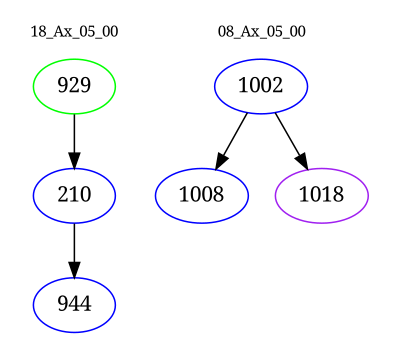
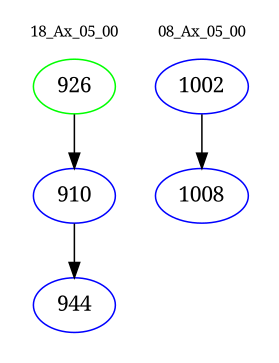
node "929": label "929" -> "926"
node "210": label "210" -> "910"
node "1018": removed
